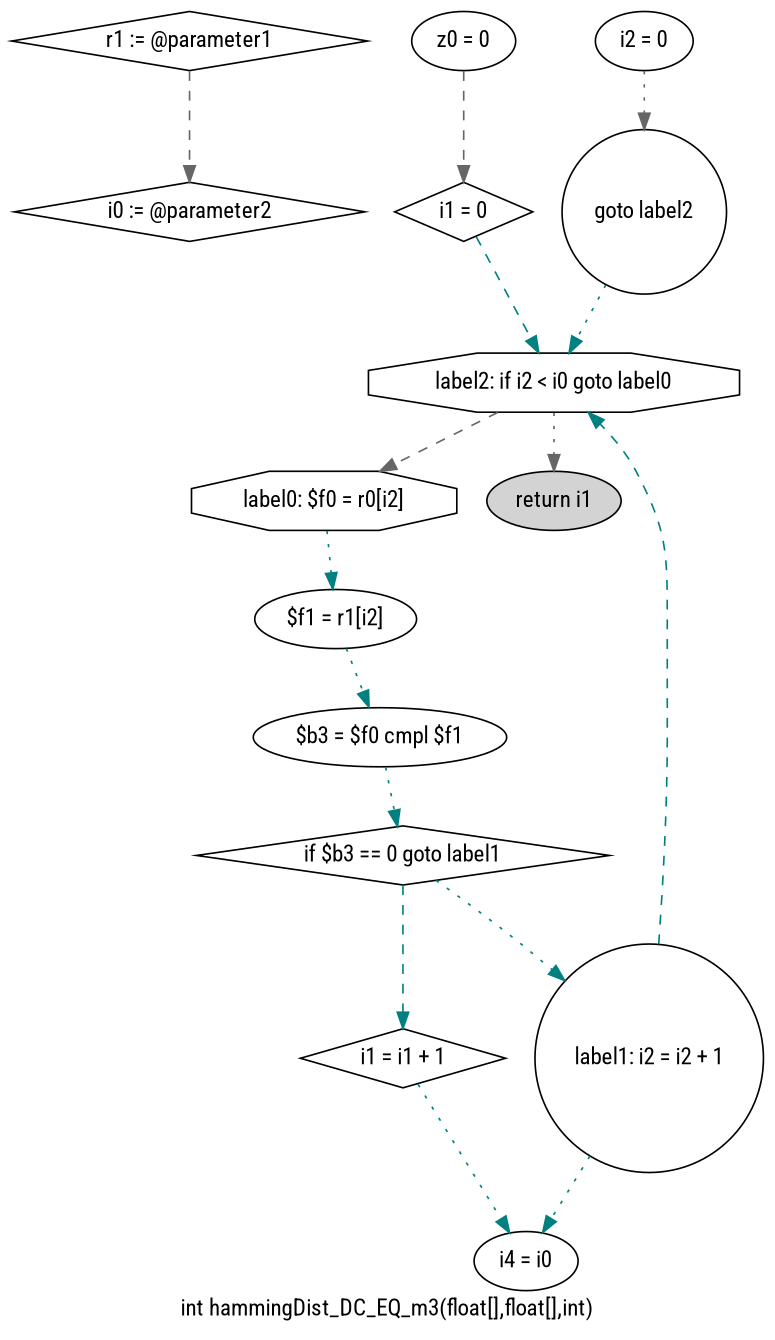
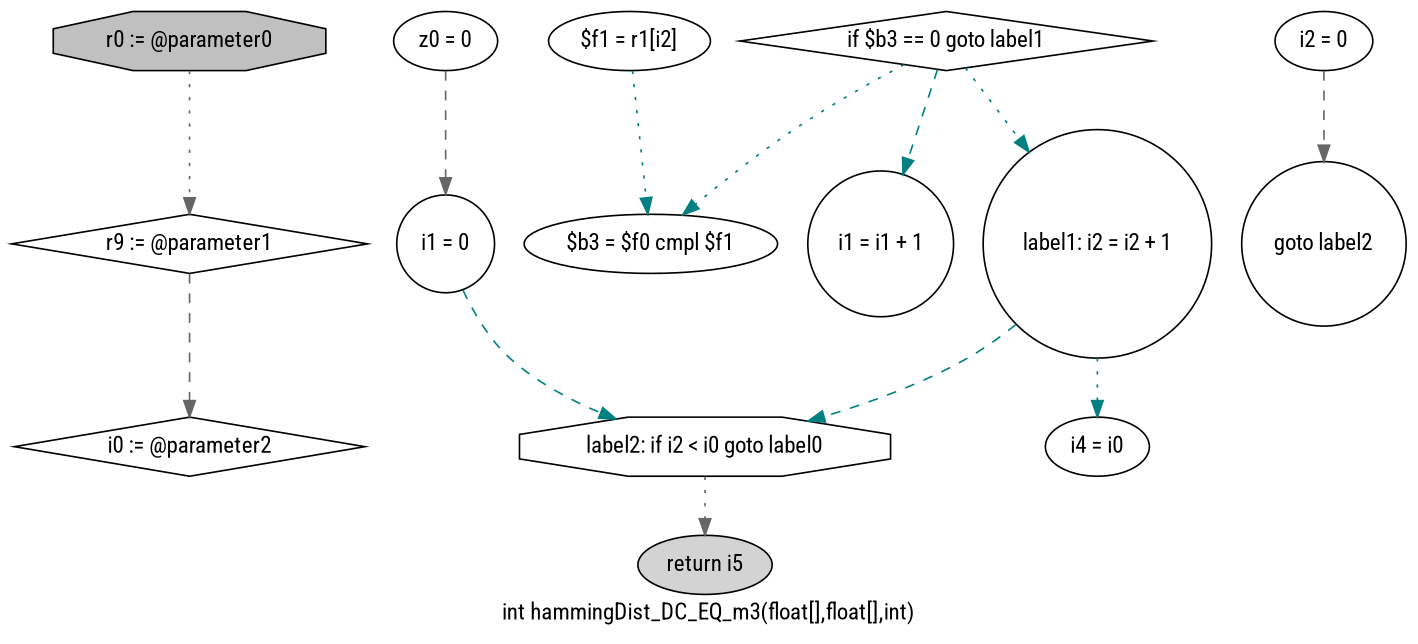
node "r0 := @parameter0": added
node "r1 := @parameter1": label "r1 := @parameter1" -> "r9 := @parameter1"
edge "i2 = 0" -> "goto label2": style dotted -> dashed
node "i1 = 0": shape diamond -> circle
edge "goto label2" -> "label2: if i2 < i0 goto label0": removed
node "label0: $f0 = r0[i2]": removed
node "return i1": label "return i1" -> "return i5"
edge "$b3 = $f0 cmpl $f1" -> "if $b3 == 0 goto label1": reversed
node "i1 = i1 + 1": shape diamond -> circle
edge "i1 = i1 + 1" -> "i4 = i0": removed
